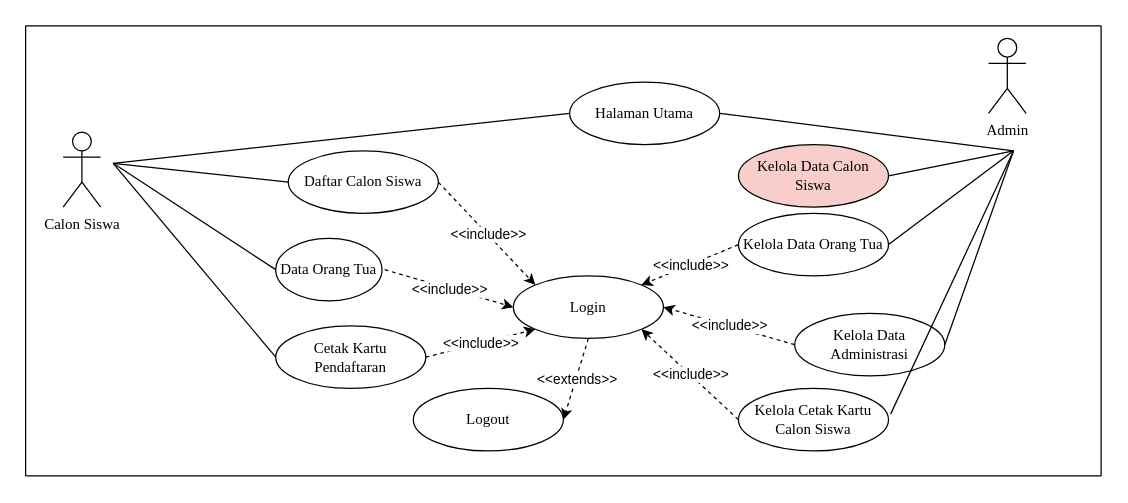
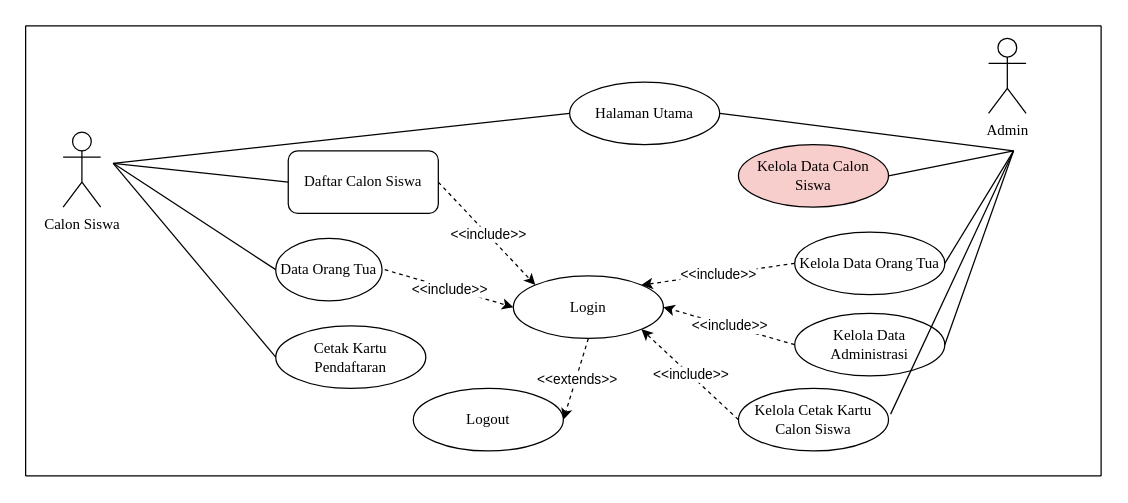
node "Daftar Calon Siswa": shape ellipse -> rounded rectangle
node "Kelola Data Orang Tua": moved (813, 244) -> (869, 263)
edge "Cetak Kartu Pendaftaran" -> "Login": removed, label "<<include>>"
